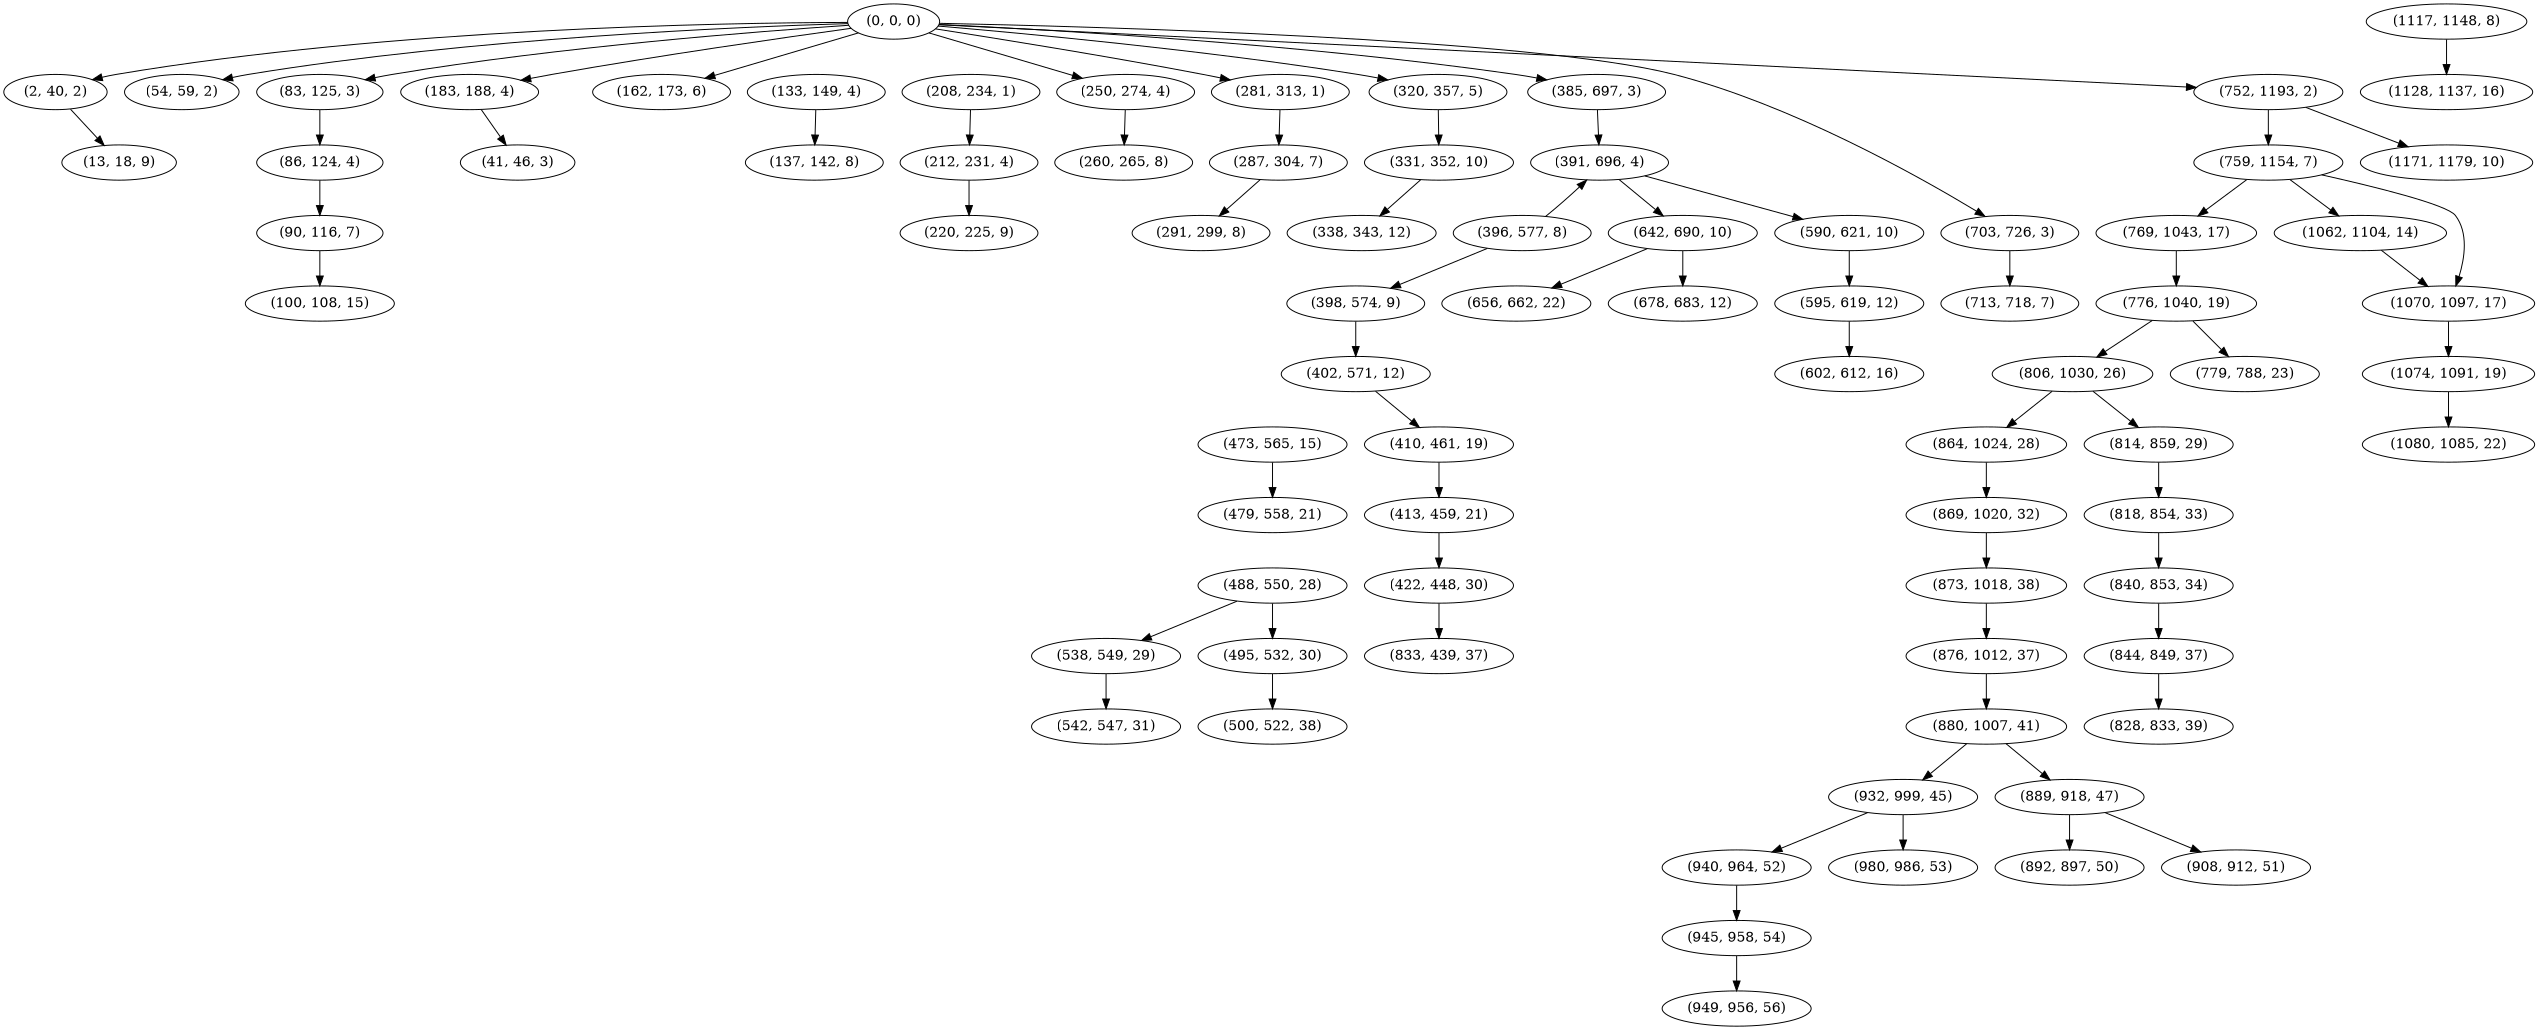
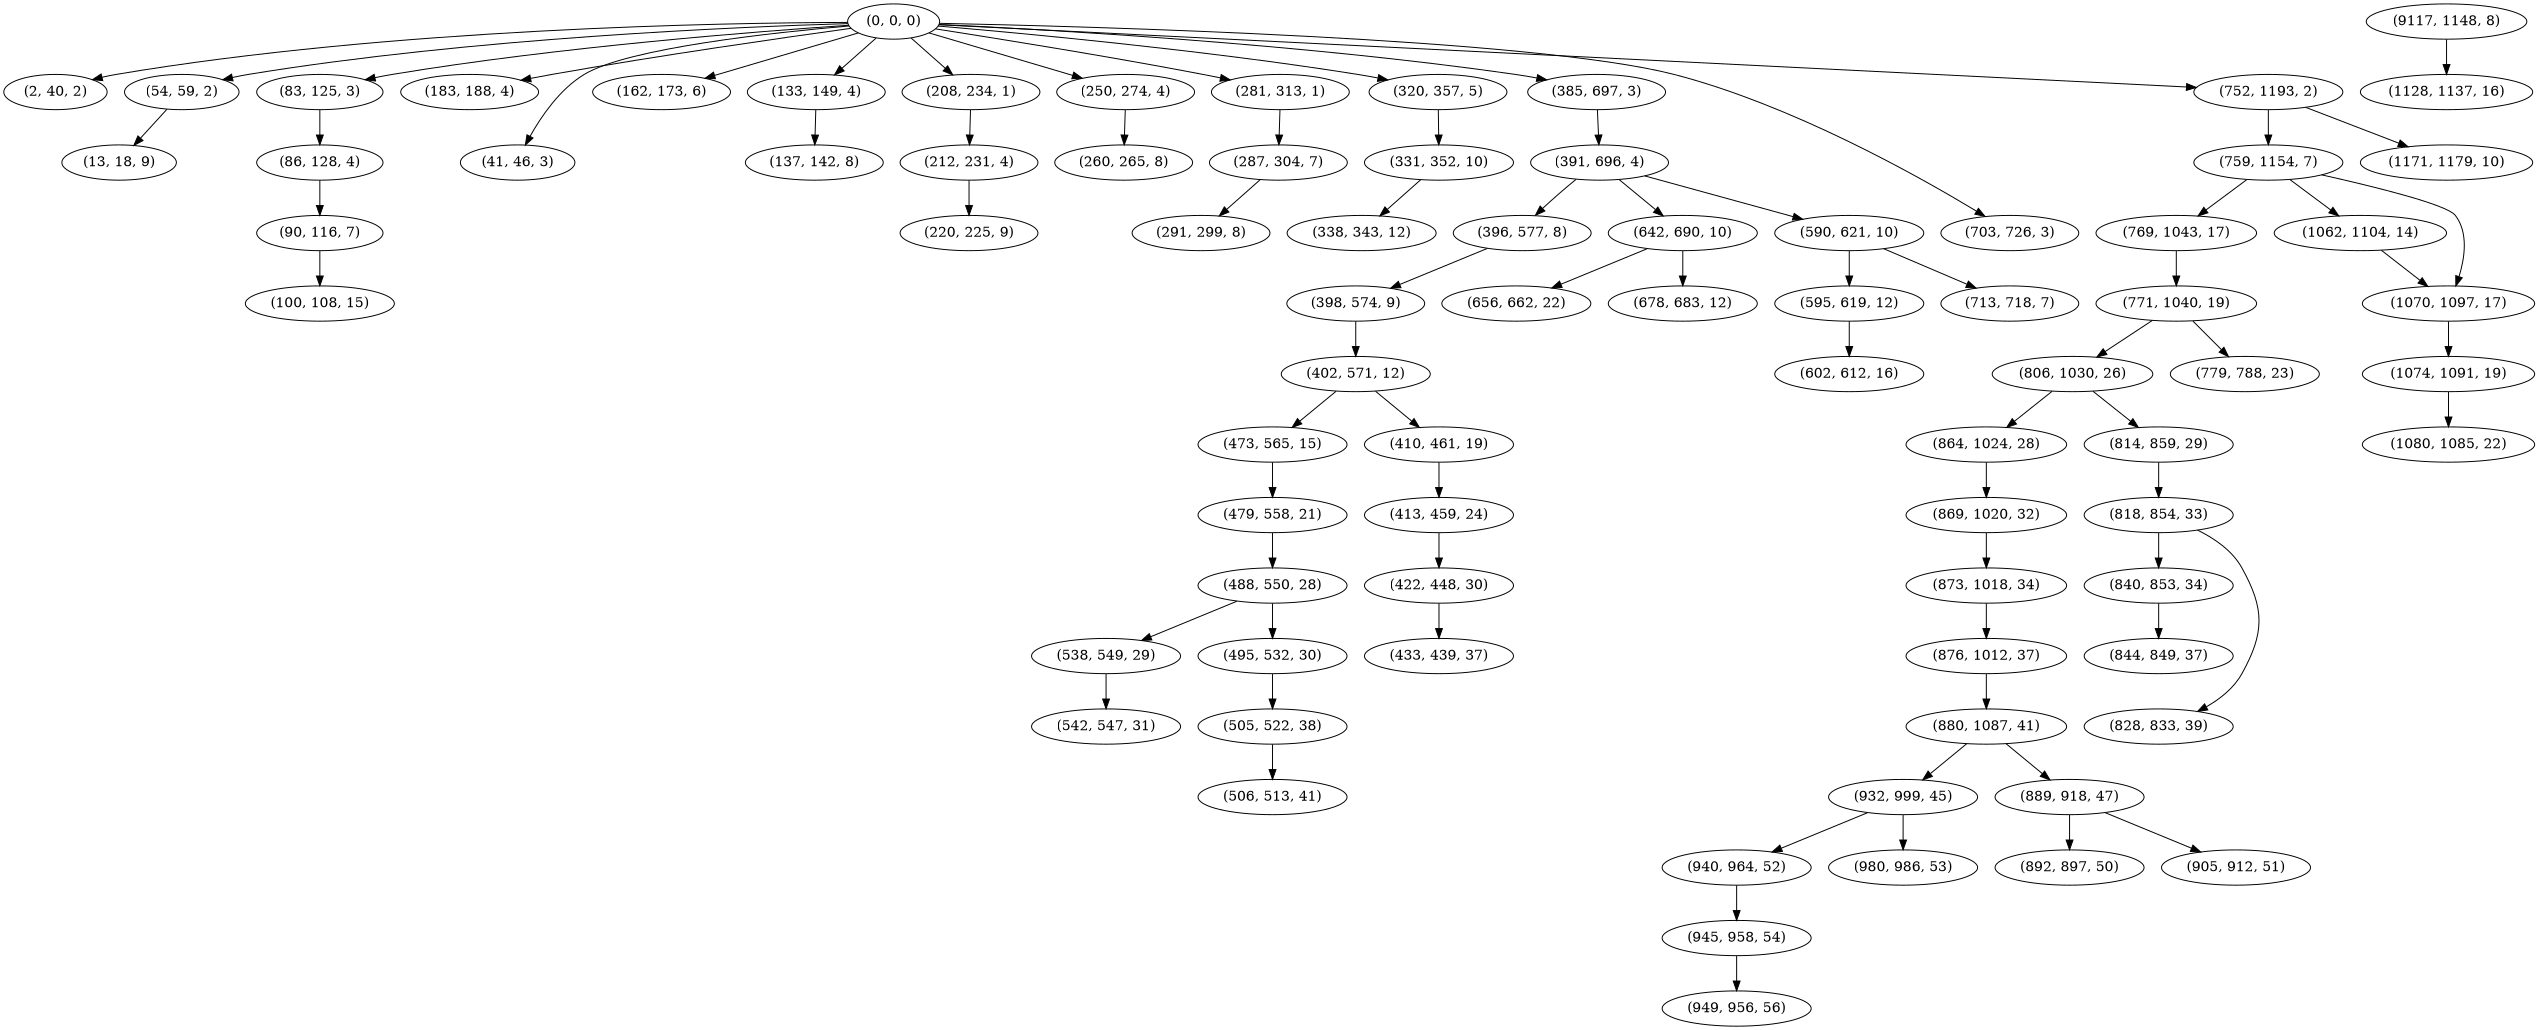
node "(1117, 1148, 8)": label "(1117, 1148, 8)" -> "(9117, 1148, 8)"
edge "(0, 0, 0)" -> "(133, 149, 4)": added
edge "(0, 0, 0)" -> "(208, 234, 1)": added
edge "(183, 188, 4)" -> "(41, 46, 3)": now "(0, 0, 0)" -> "(41, 46, 3)"
edge "(2, 40, 2)" -> "(13, 18, 9)": now "(54, 59, 2)" -> "(13, 18, 9)"
node "(86, 124, 4)": label "(86, 124, 4)" -> "(86, 128, 4)"
edge "(396, 577, 8)" -> "(391, 696, 4)": reversed
edge "(703, 726, 3)" -> "(713, 718, 7)": now "(590, 621, 10)" -> "(713, 718, 7)"
node "(776, 1040, 19)": label "(776, 1040, 19)" -> "(771, 1040, 19)"
edge "(402, 571, 12)" -> "(473, 565, 15)": added
node "(413, 459, 21)": label "(413, 459, 21)" -> "(413, 459, 24)"
edge "(479, 558, 21)" -> "(488, 550, 28)": added
node "(873, 1018, 38)": label "(873, 1018, 38)" -> "(873, 1018, 34)"
node "(833, 439, 37)": label "(833, 439, 37)" -> "(433, 439, 37)"
edge "(844, 849, 37)" -> "(828, 833, 39)": now "(818, 854, 33)" -> "(828, 833, 39)"
node "(500, 522, 38)": label "(500, 522, 38)" -> "(505, 522, 38)"
node "(880, 1007, 41)": label "(880, 1007, 41)" -> "(880, 1087, 41)"
node "(506, 513, 41)": added
node "(908, 912, 51)": label "(908, 912, 51)" -> "(905, 912, 51)"
